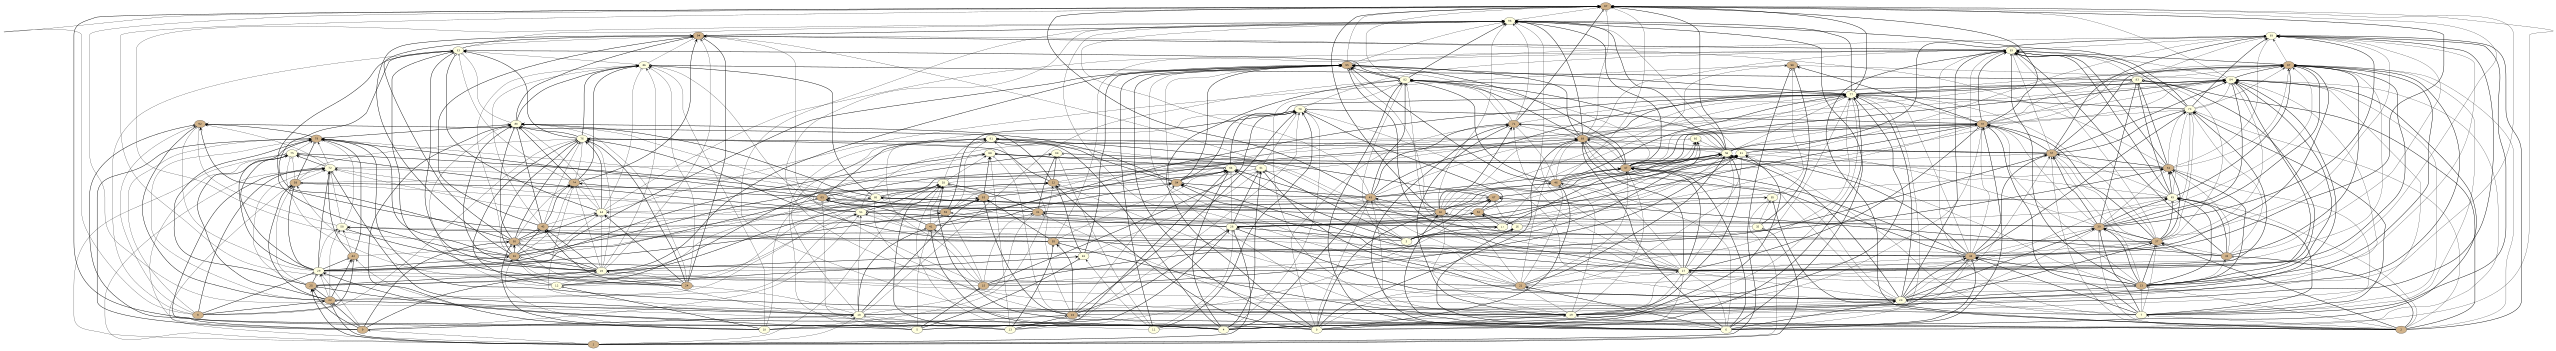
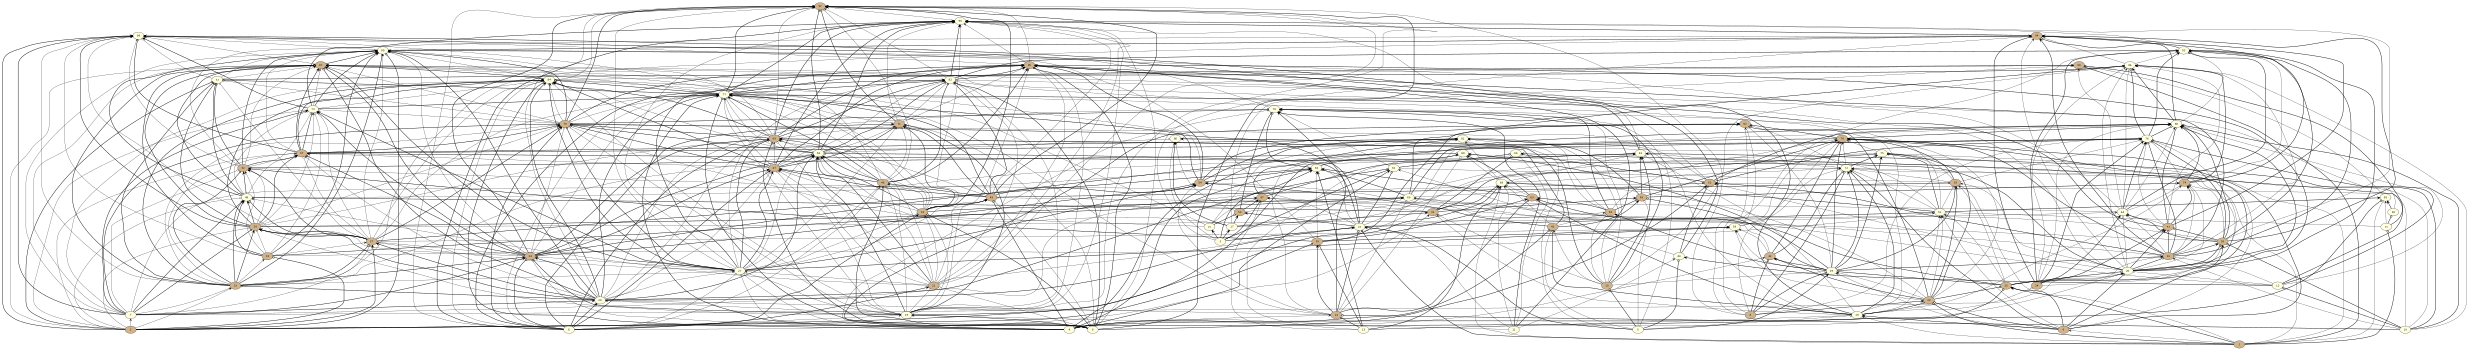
node "48": added
edge "6" -> "16": removed
edge "7" -> "20": style solid -> bold
